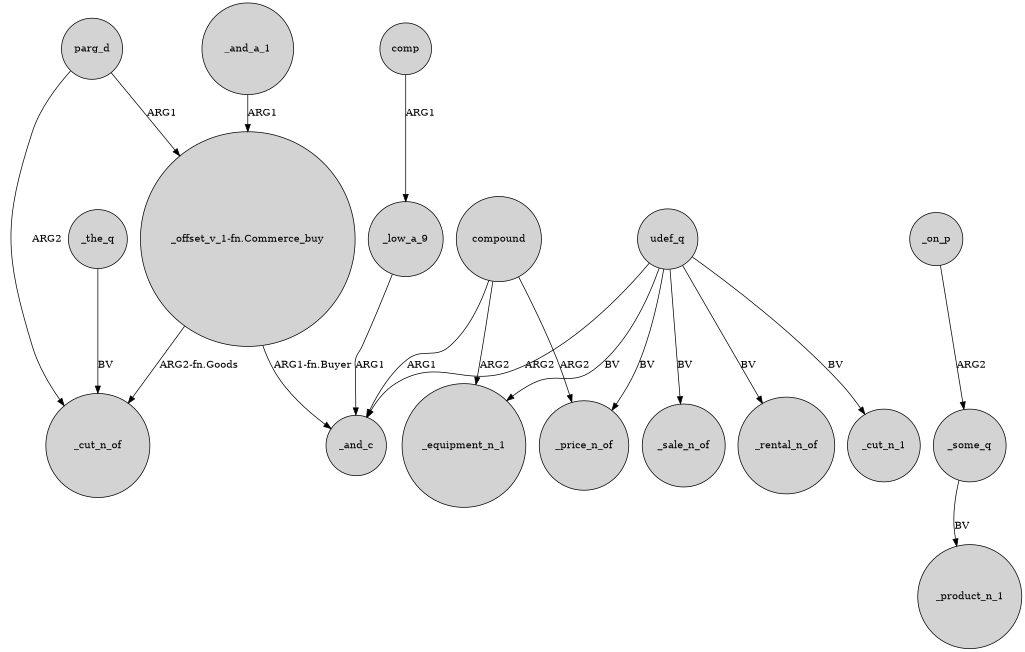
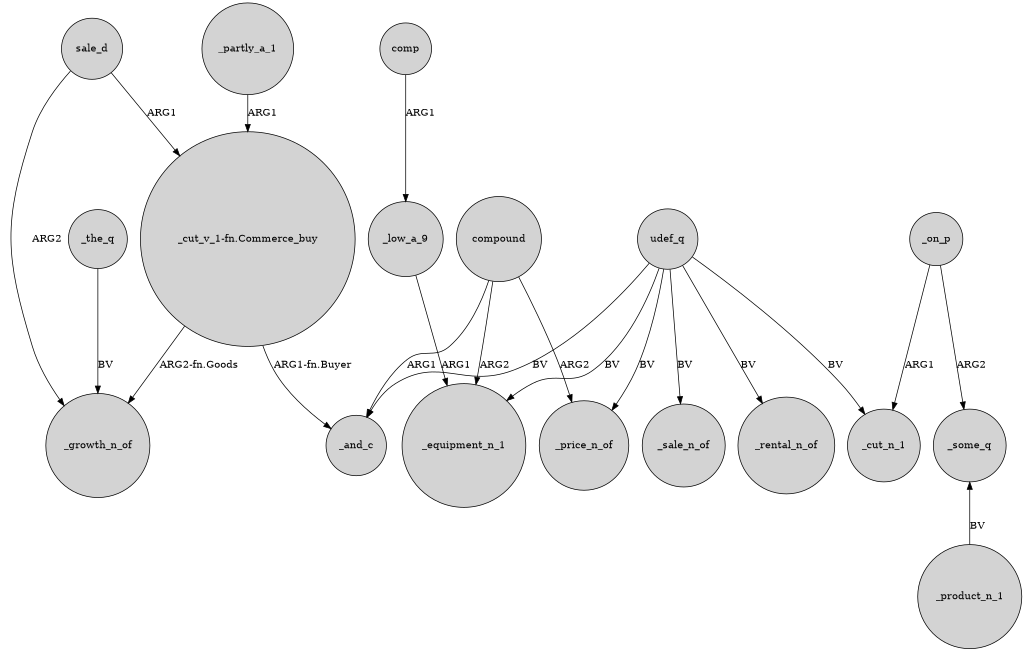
node "parg_d": label "parg_d" -> "sale_d"
node "_and_a_1": label "_and_a_1" -> "_partly_a_1"
node "_offset_v_1-fn.Commerce_buy": label "_offset_v_1-fn.Commerce_buy" -> "_cut_v_1-fn.Commerce_buy"
edge "_on_p" -> "_cut_n_1": added, label "ARG1"
edge "_low_a_9" -> "_and_c": now "_low_a_9" -> "_equipment_n_1"
edge "udef_q" -> "_and_c": label "ARG2" -> "BV"
node "_cut_n_of": label "_cut_n_of" -> "_growth_n_of"
edge "_some_q" -> "_product_n_1": reversed
